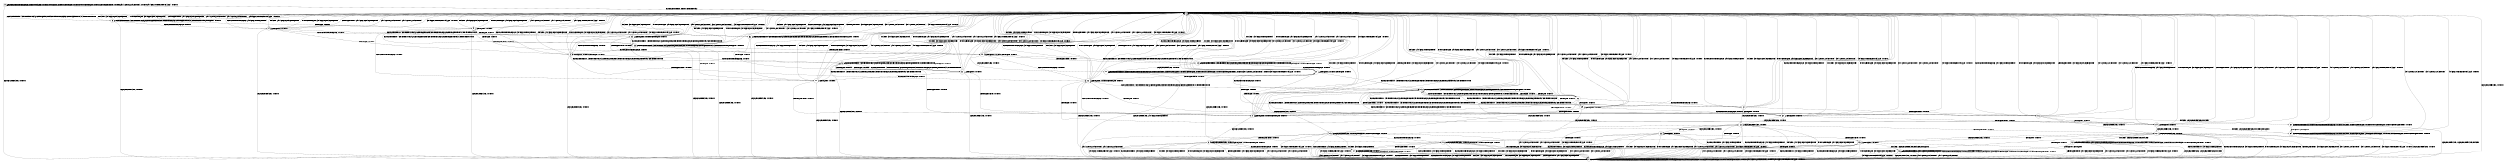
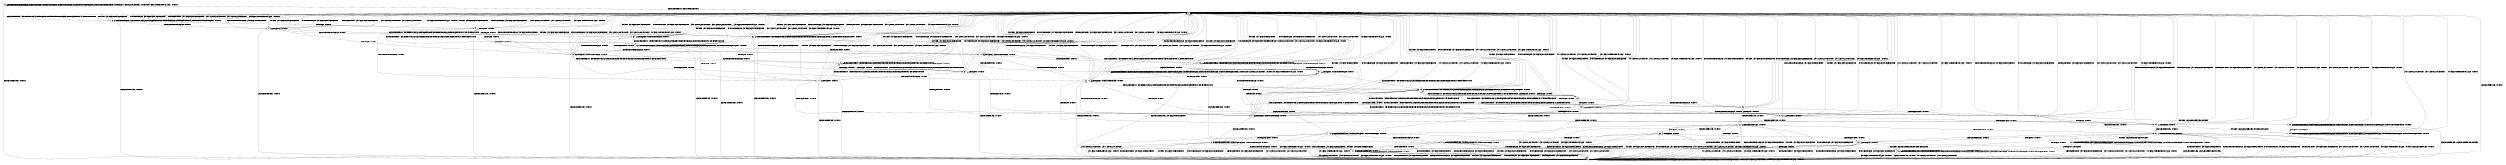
edge "s9" -> "s10": label "CERTIFICATE_VERIFY / TIMEOUT" -> "APPLICATION / TIMEOUT"
